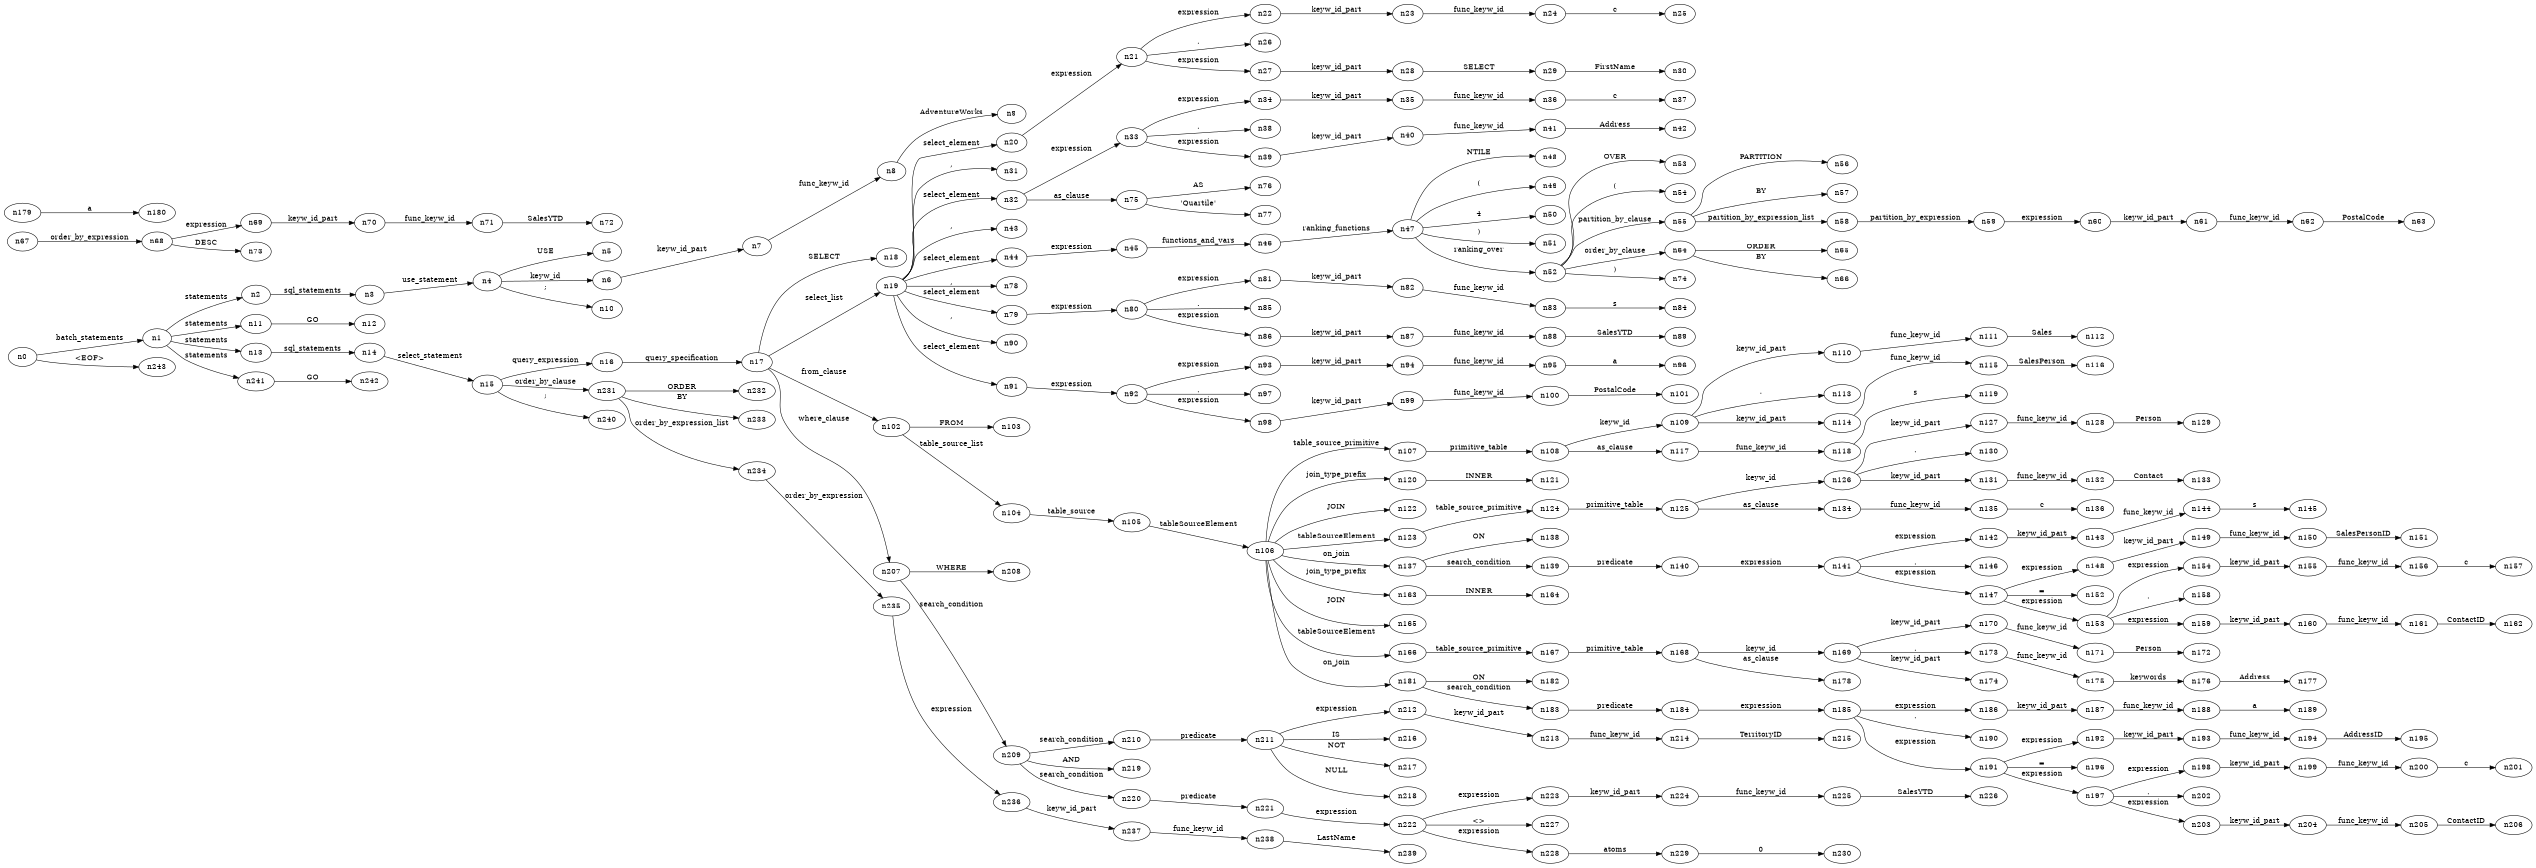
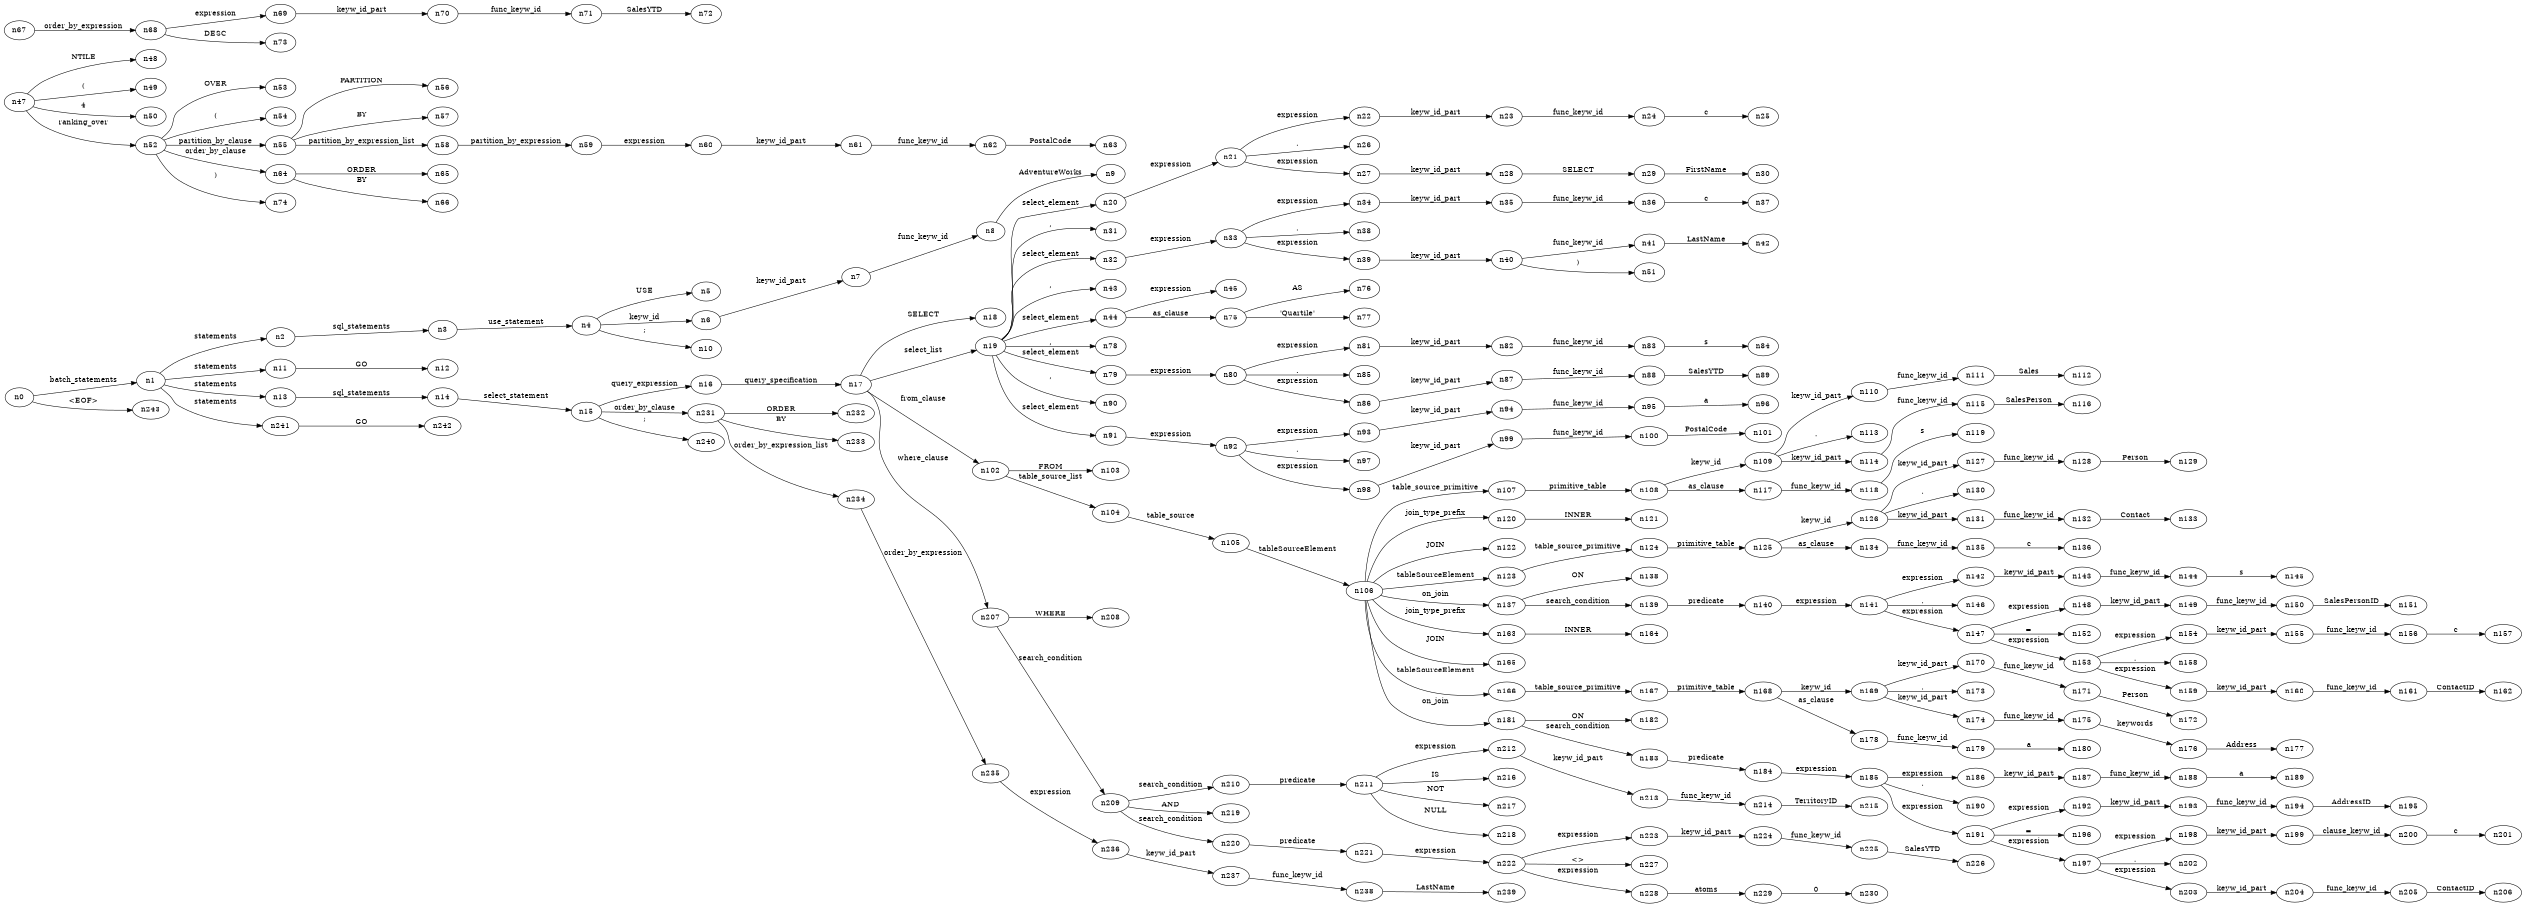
edge "n41" -> "n42": label "Address" -> "LastName"
edge "n32" -> "n75": now "n44" -> "n75"
edge "n47" -> "n51": now "n40" -> "n51"
node "n46": removed
edge "n173" -> "n175": now "n174" -> "n175"
edge "n178" -> "n179": added, label "func_keyw_id"
edge "n199" -> "n200": label "func_keyw_id" -> "clause_keyw_id"
